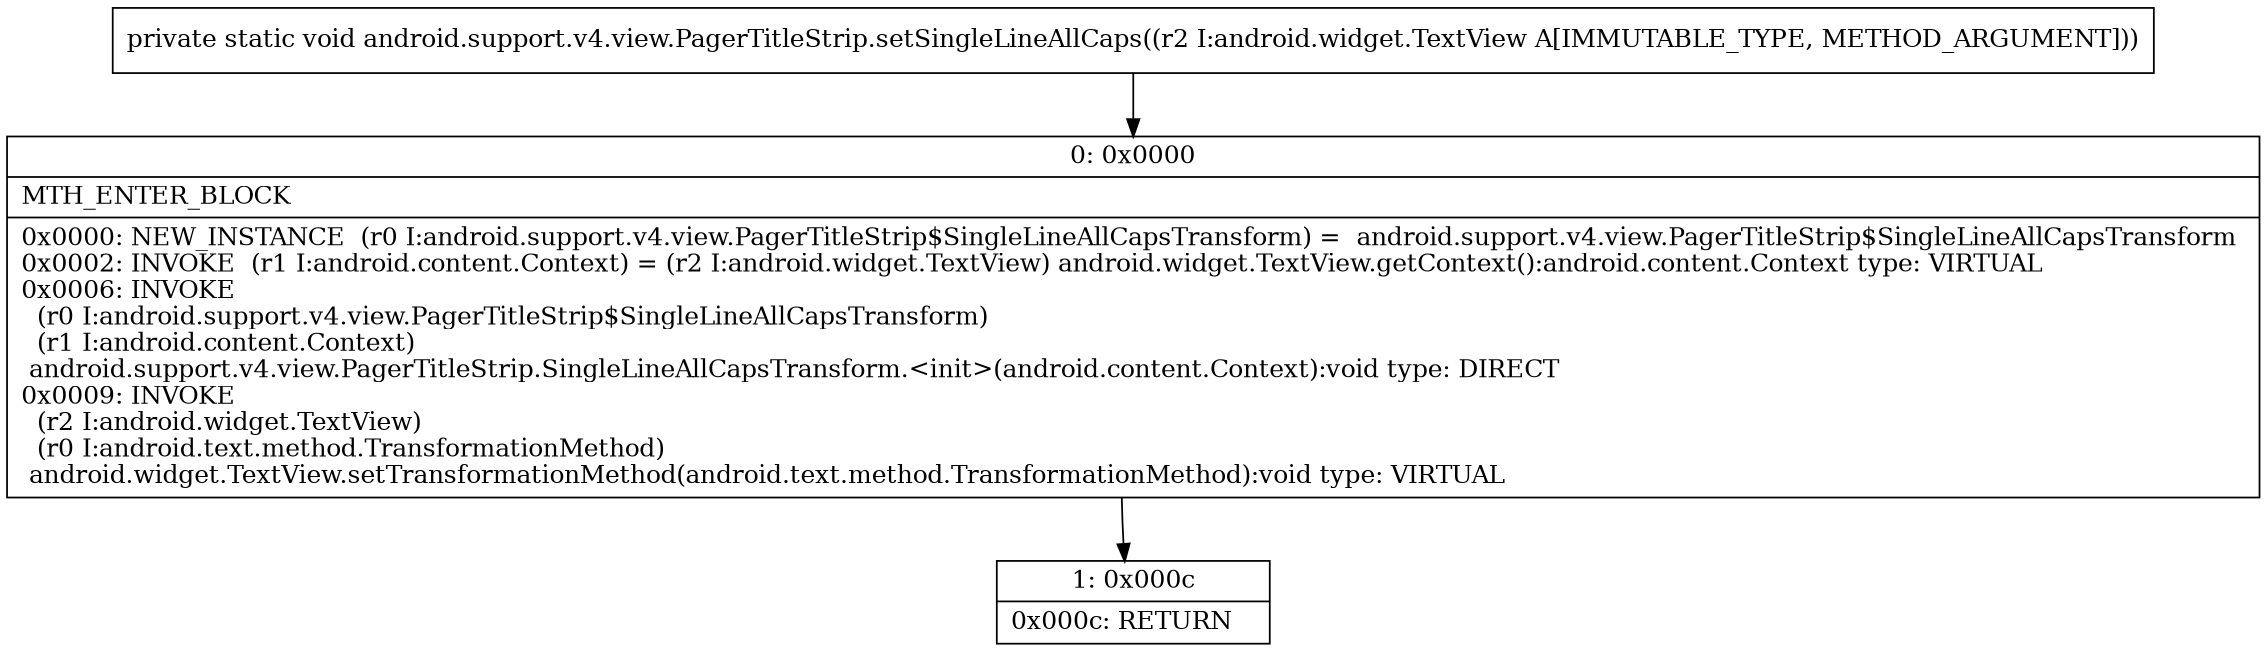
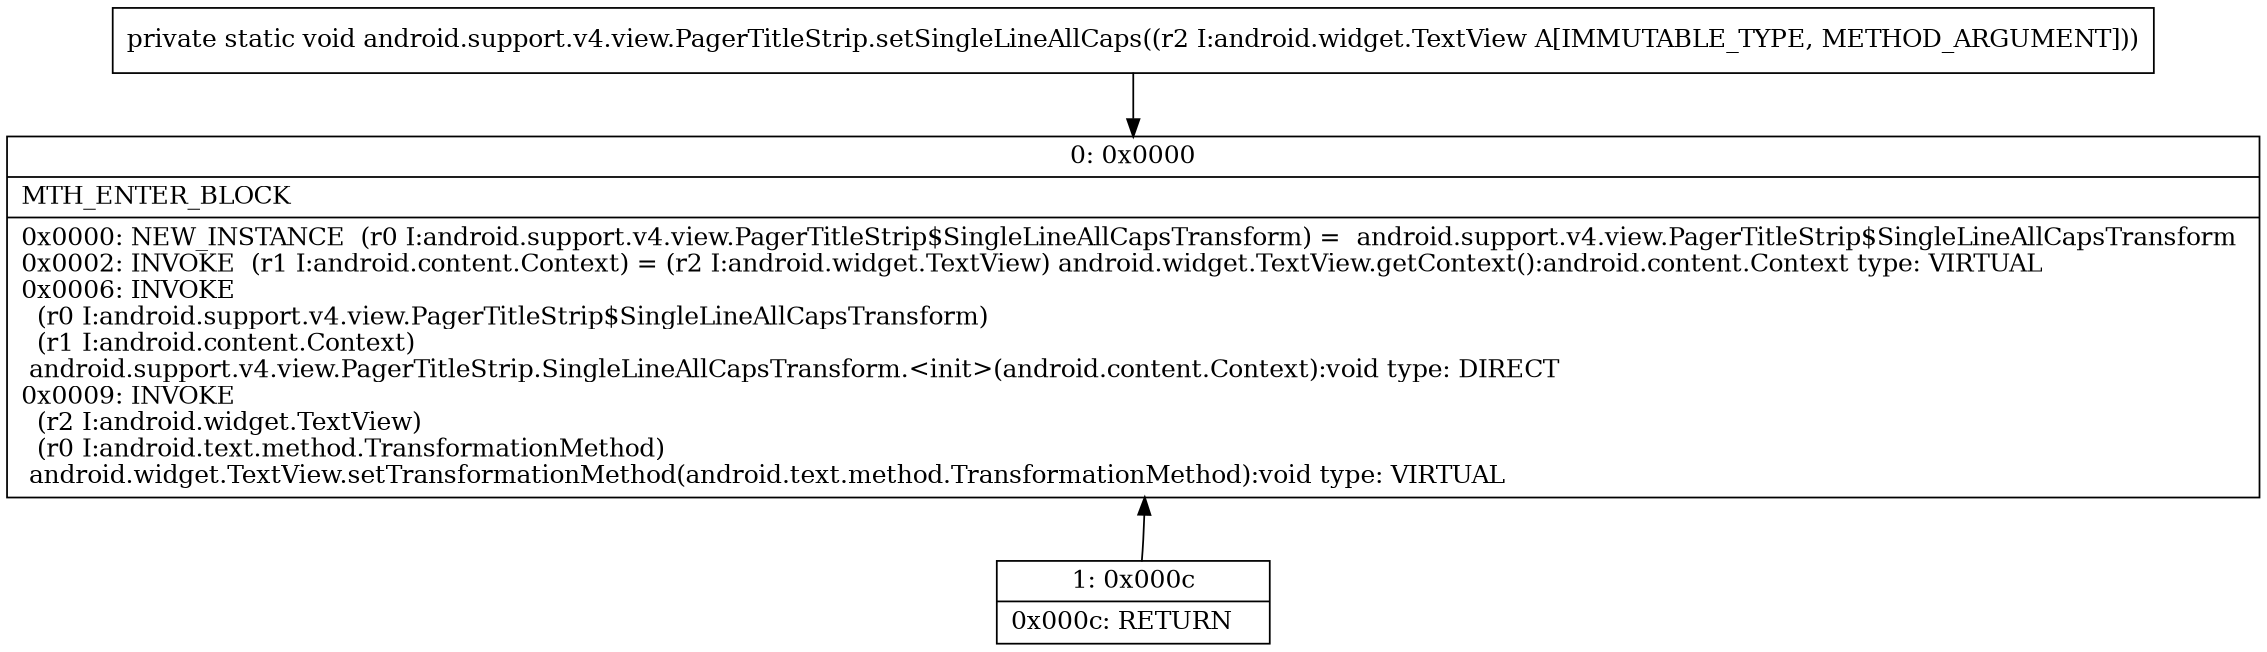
edge "0: 0x0000" -> "1: 0x000c": reversed
